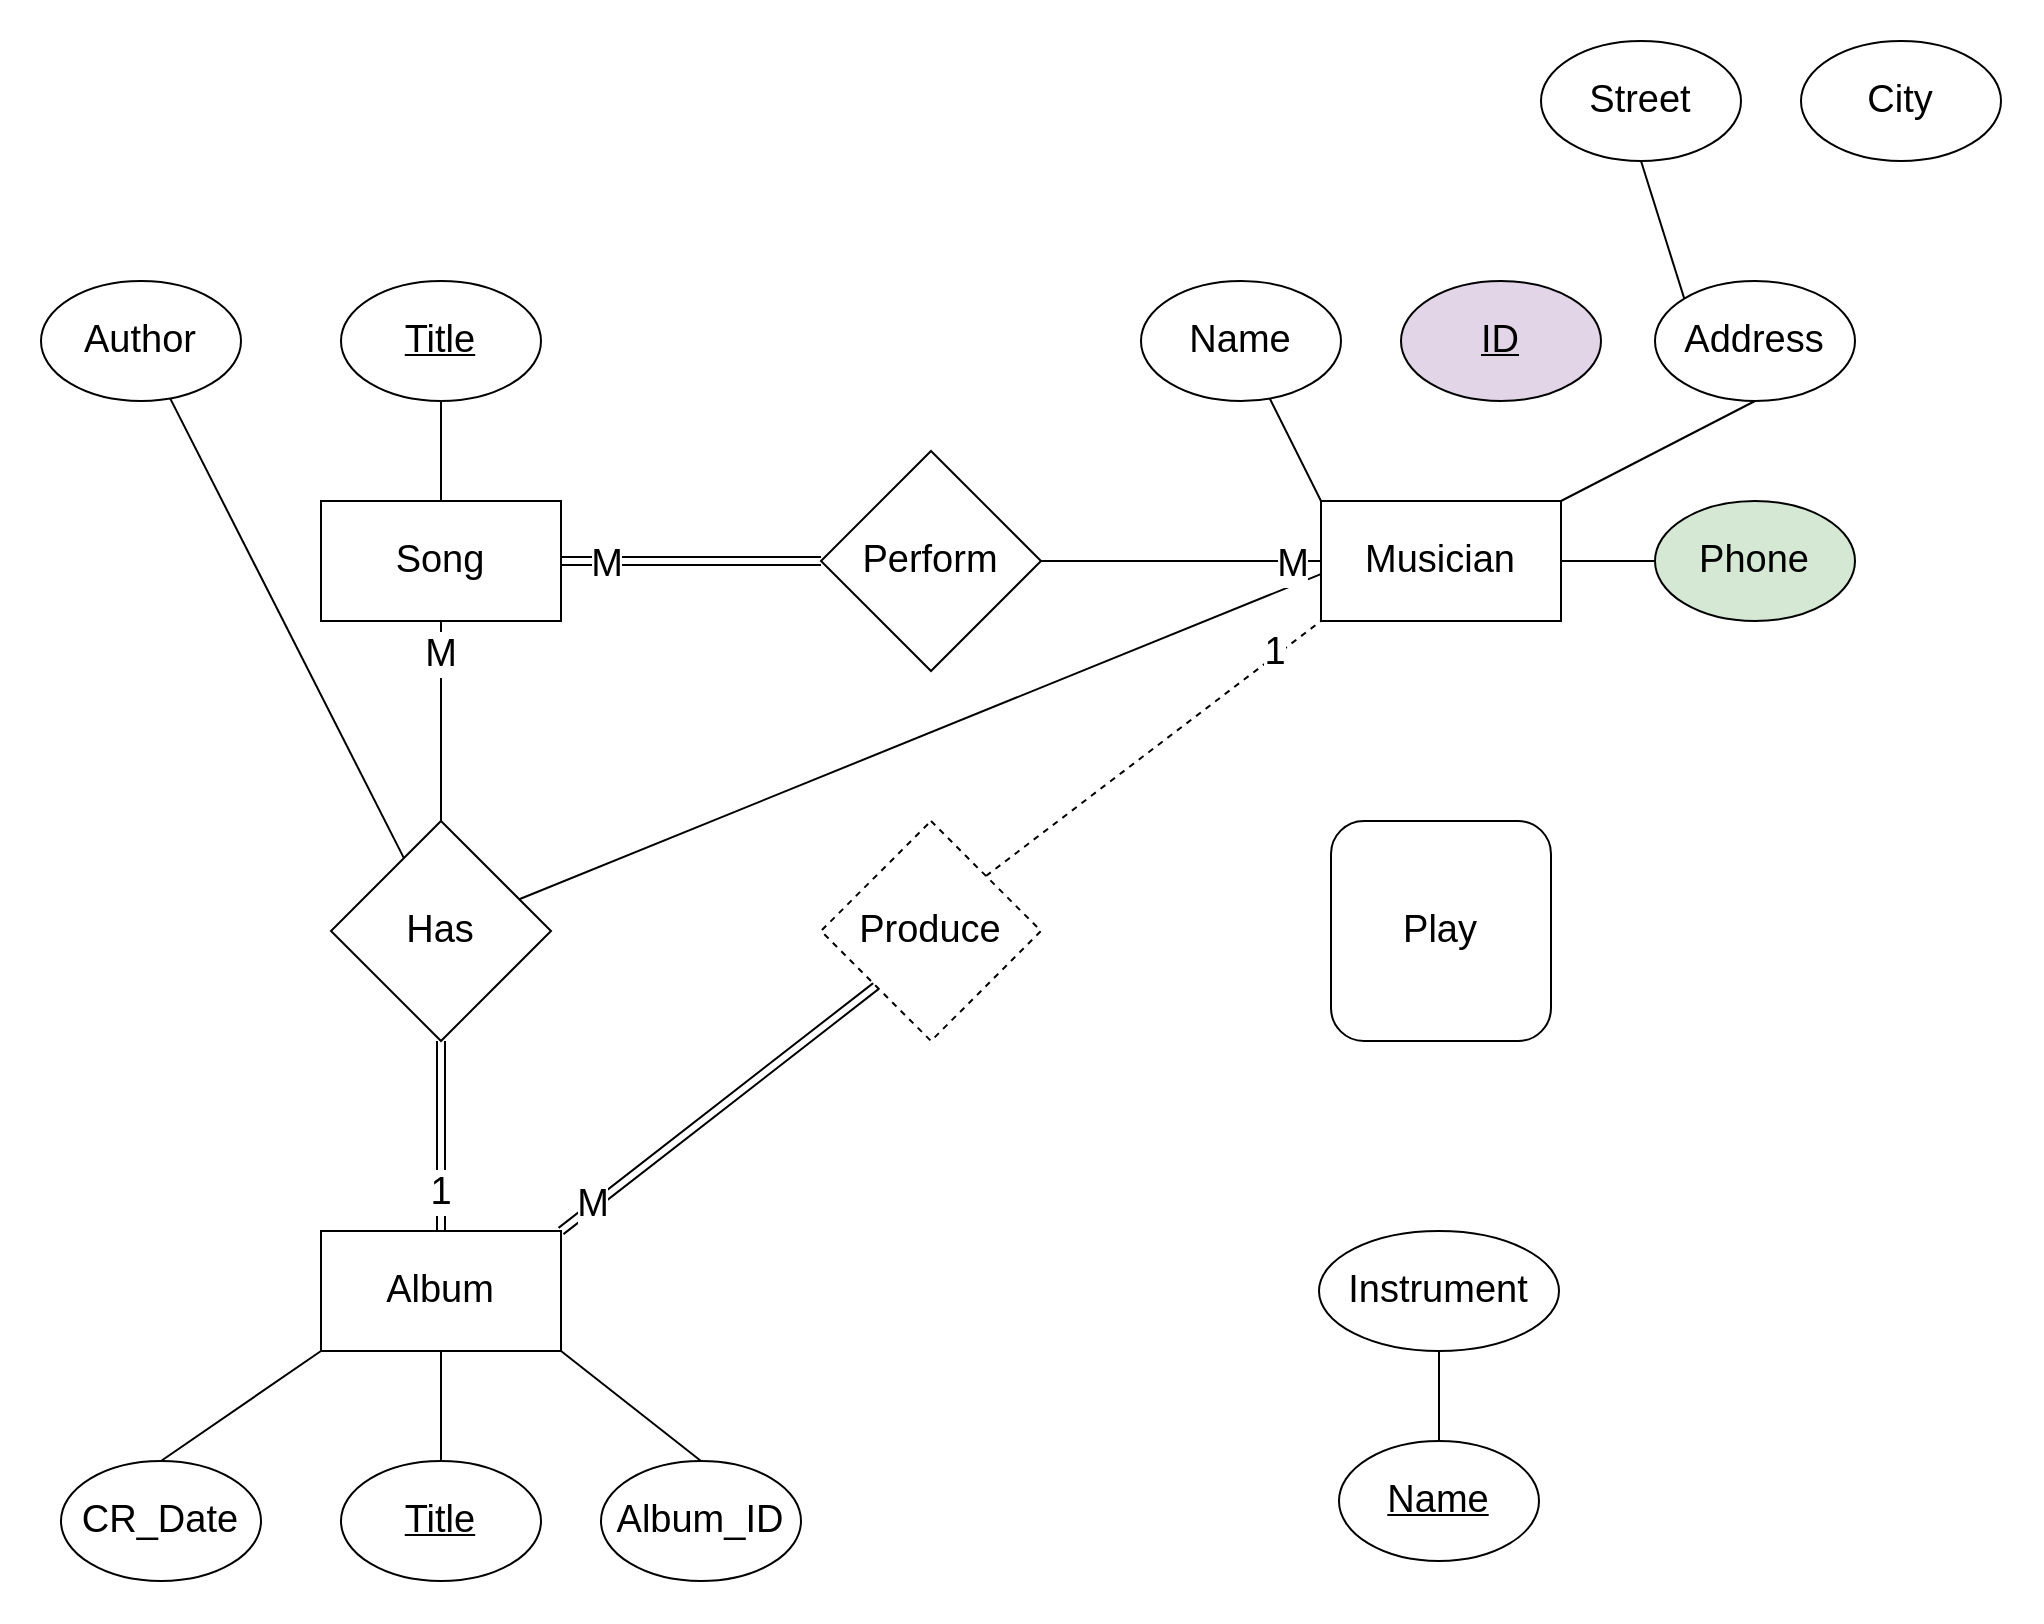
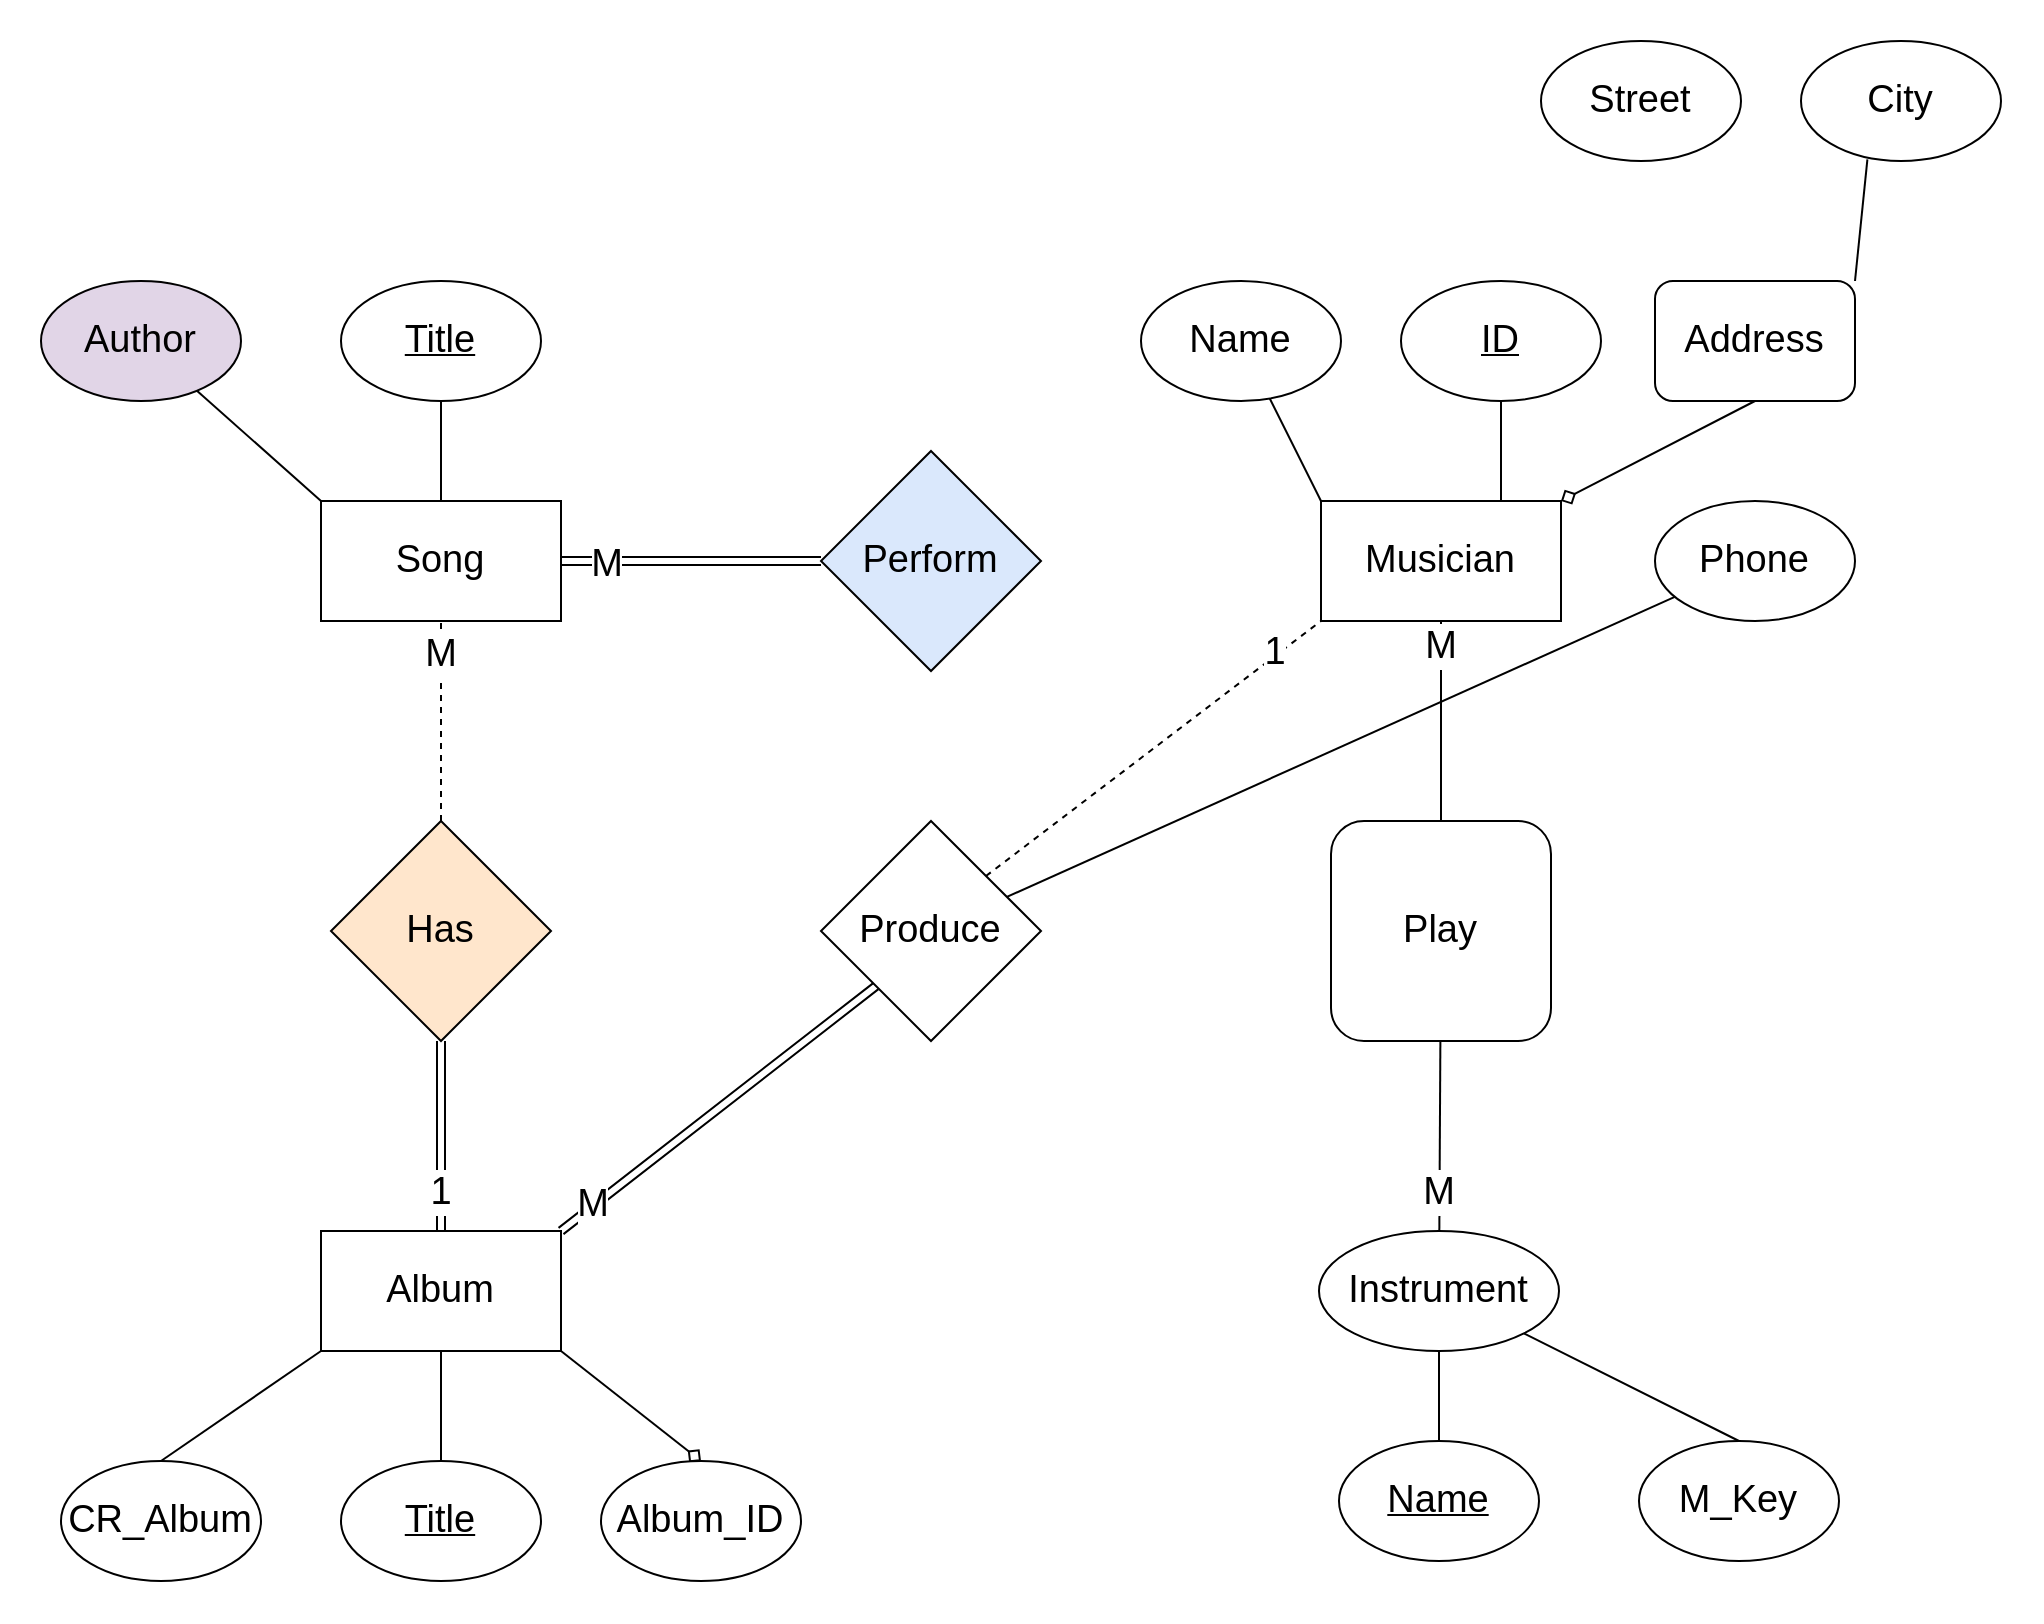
edge "City" -- "Address": added
edge "Street" -- "Address": removed
node "Author": fillcolor #ffffff -> #e1d5e7
node "ID": fillcolor #e1d5e7 -> #ffffff
node "Address": shape ellipse -> rounded rectangle
edge "Address" -- "Musician": arrowhead none -> diamond
node "Perform": fillcolor #ffffff -> #dae8fc
edge "Perform" -- "Musician": removed, label "M"
edge "Musician" -- "Phone": now "Produce" -- "Phone"
node "Phone": fillcolor #d5e8d4 -> #ffffff
edge "Author" -- "Has": now "Author" -- "Song"
edge "Musician" -- "Has": now "Musician" -- "ID"
edge "Song" -- "Has": style solid -> dashed
edge "Musician" -- "Play": added, label "M"
node "Has": fillcolor #ffffff -> #ffe6cc
node "Produce": style dashed -> solid
edge "Play" -- "Instrument": added, label "M"
edge "Instrument" -- "M_Key": added
edge "Album" -- "Album_ID": arrowhead none -> diamond
node "M_Key": added
node "CR_Date": label "CR_Date" -> "CR_Album"
